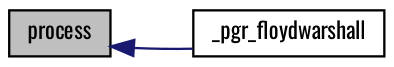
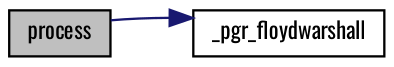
edge "_pgr_floydwarshall" -> "process": reversed
